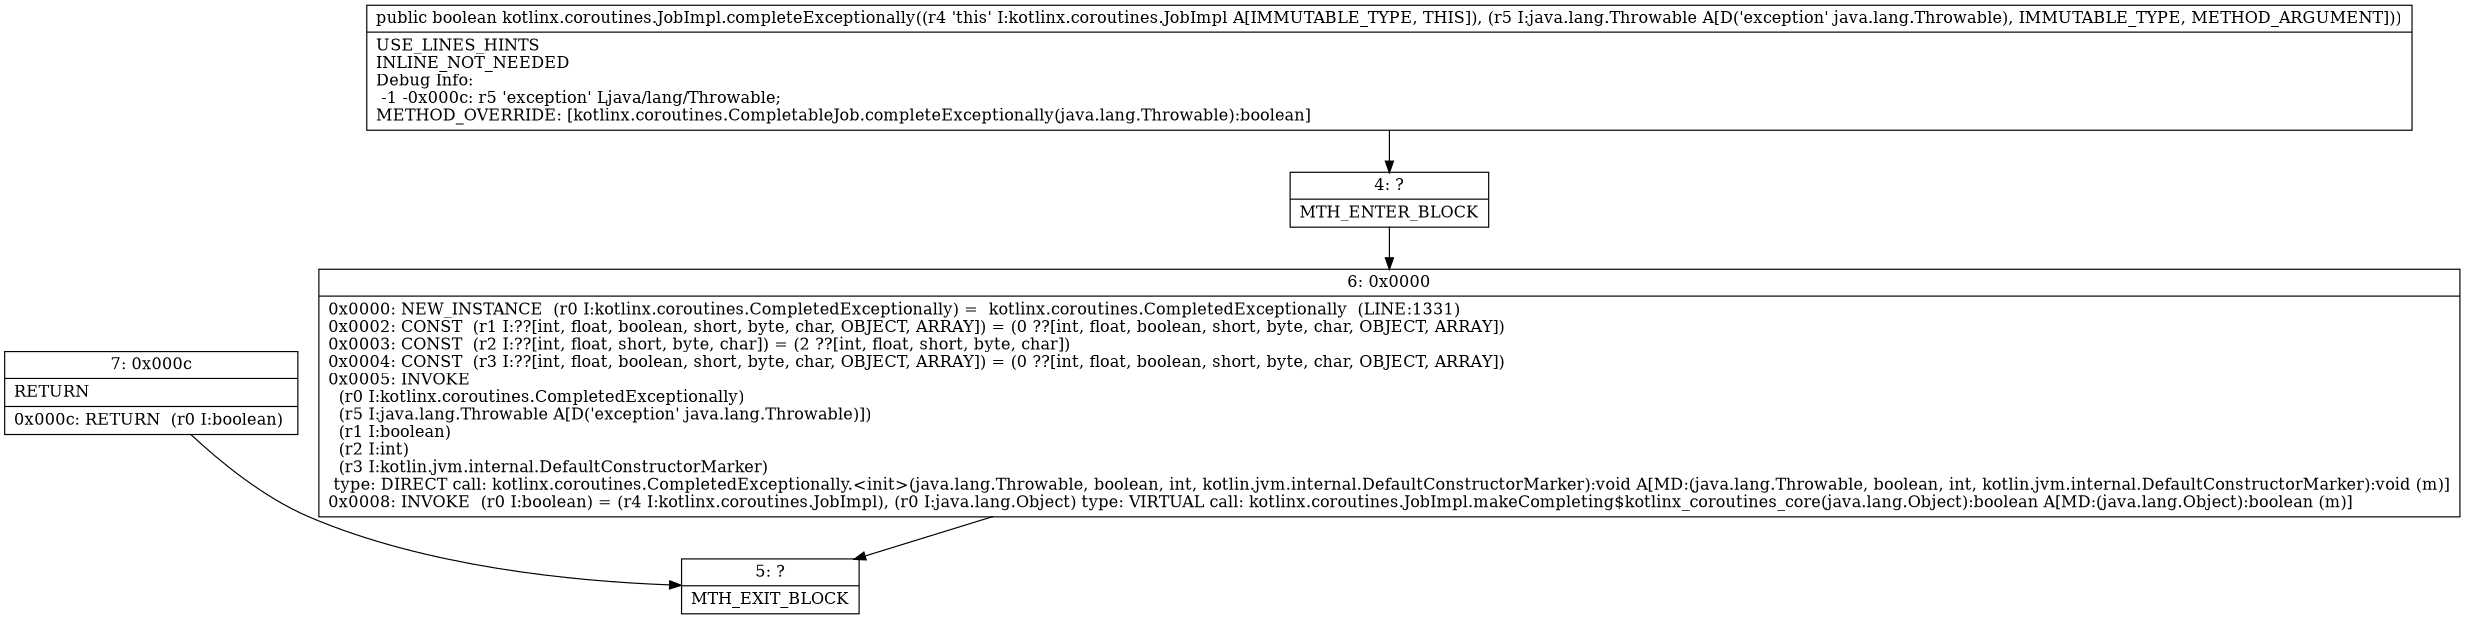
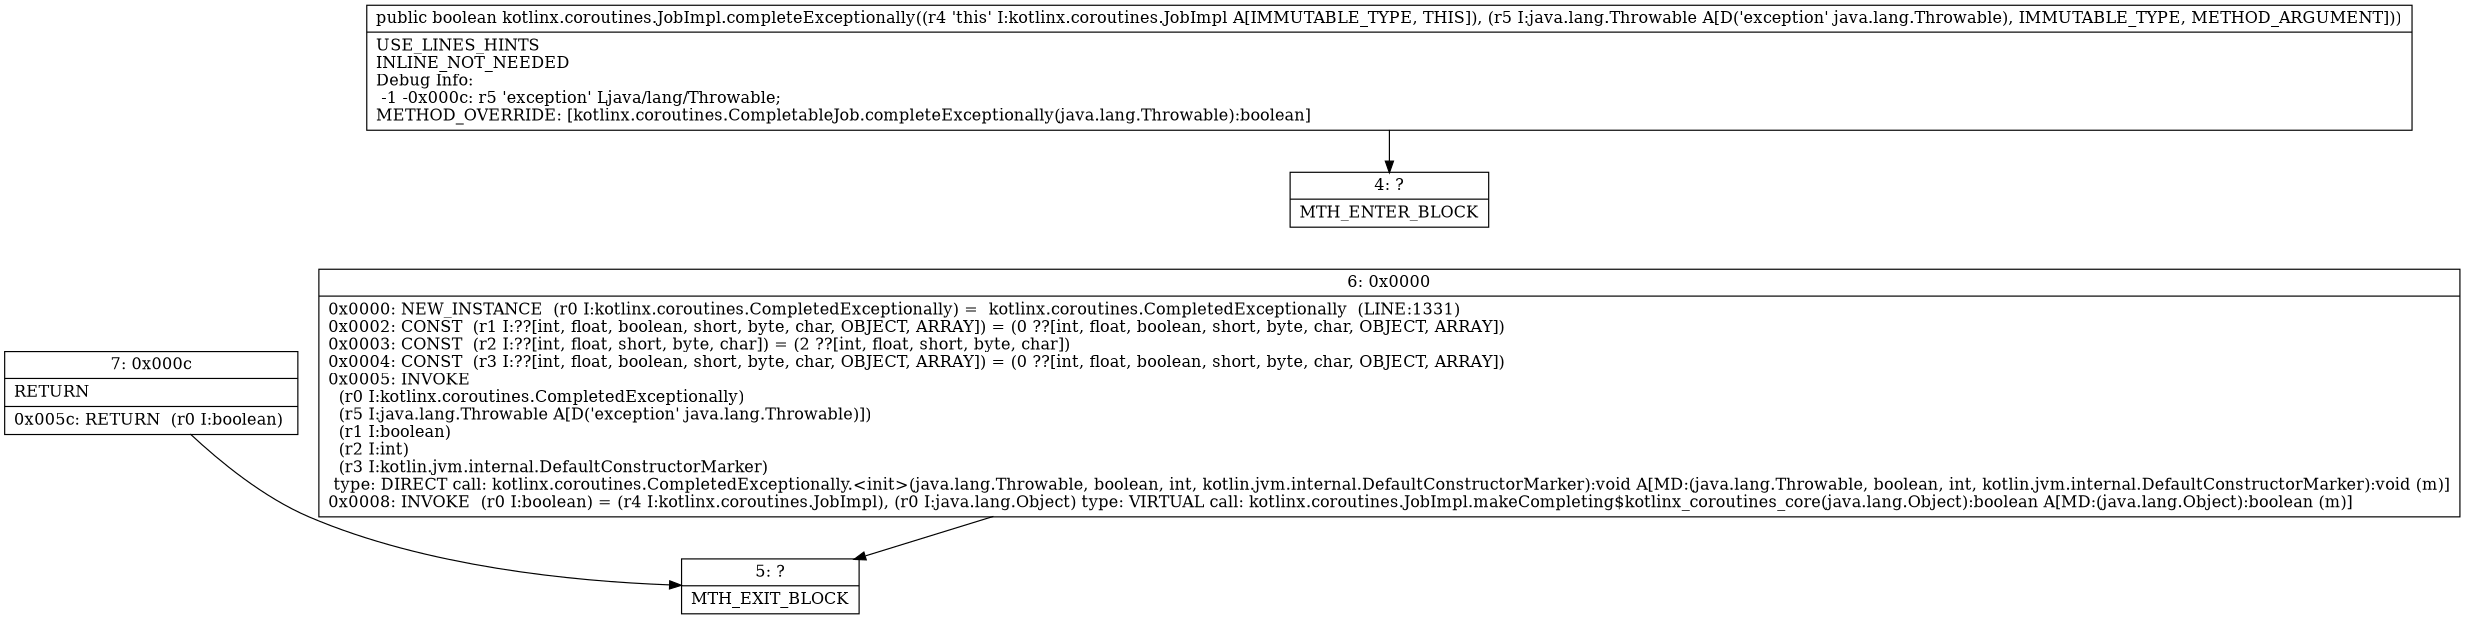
edge "4: ?" -> "6: 0x0000": removed
node "7: 0x000c": text "0x000c: RETURN  (r0 I:boolean)" -> "0x005c: RETURN  (r0 I:boolean)"
